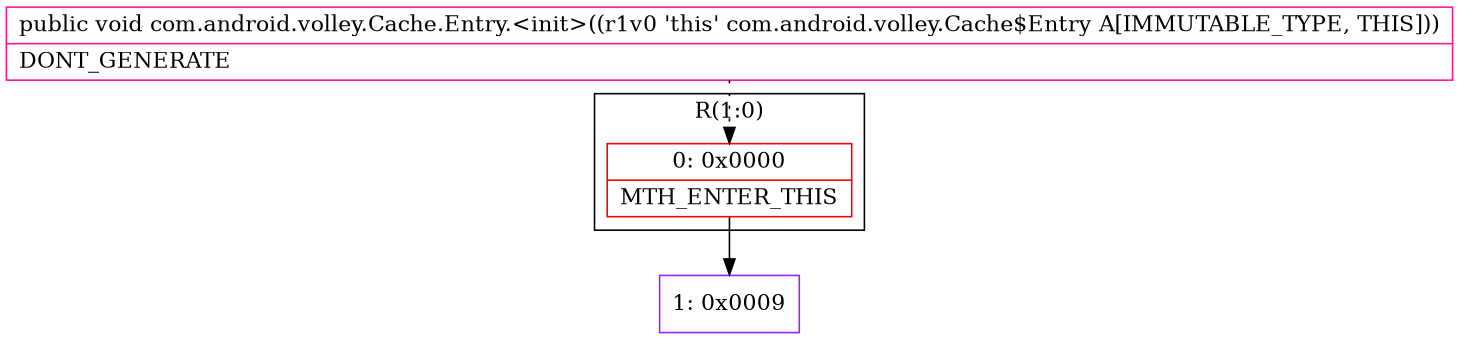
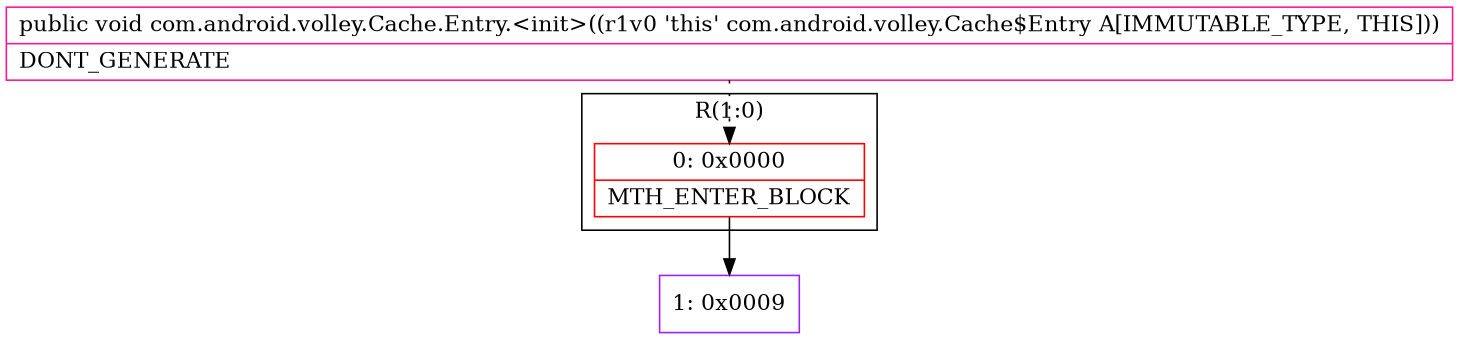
node "0: 0x0000": text "MTH_ENTER_THIS" -> "MTH_ENTER_BLOCK"
